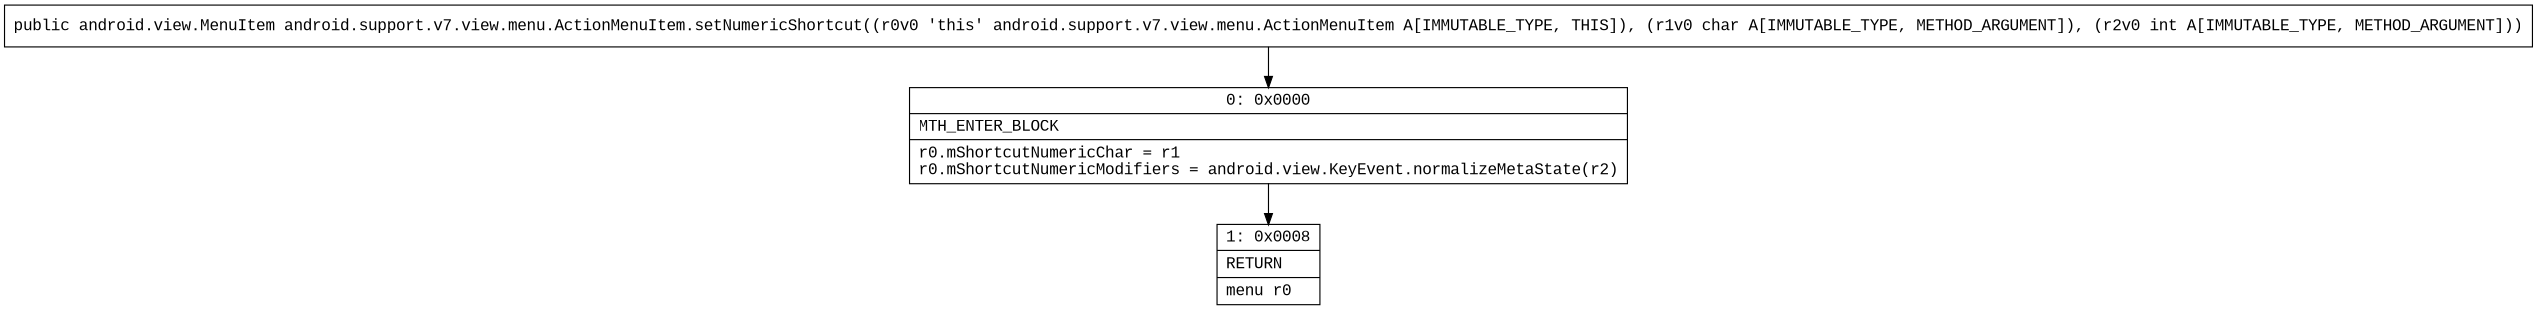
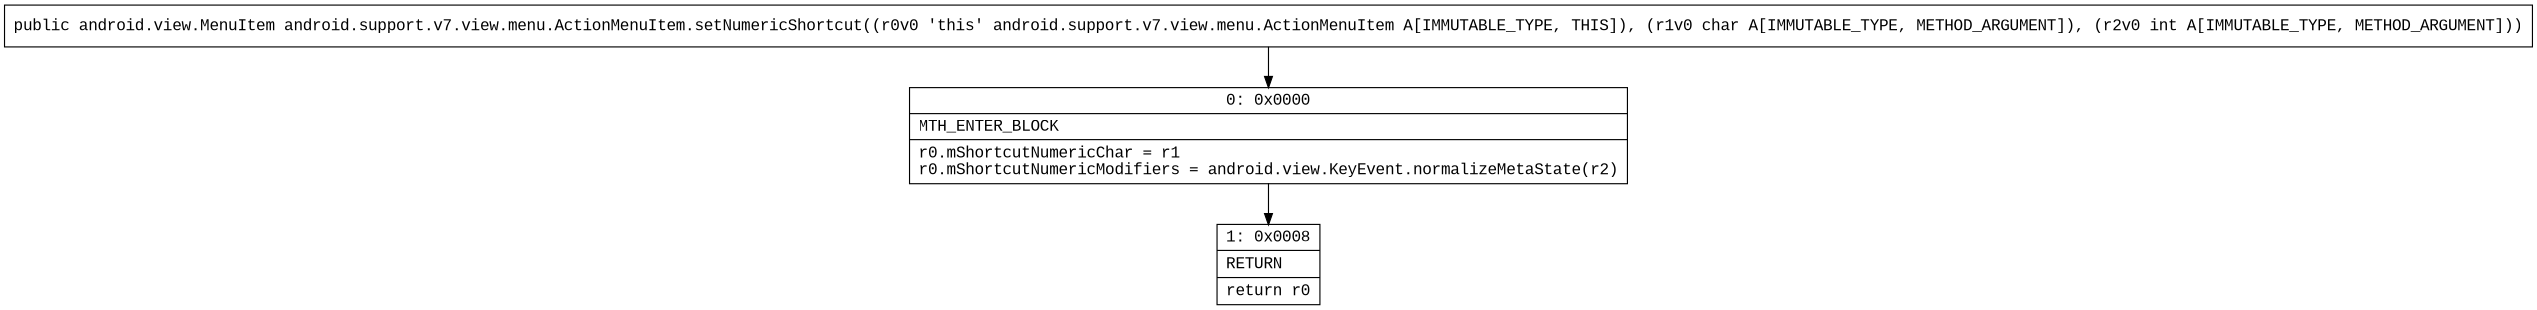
node "1: 0x0008": text "menu r0" -> "return r0"
